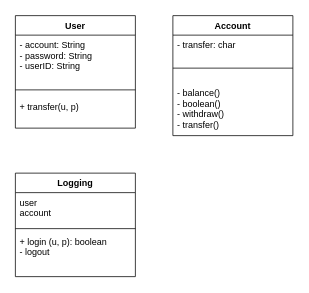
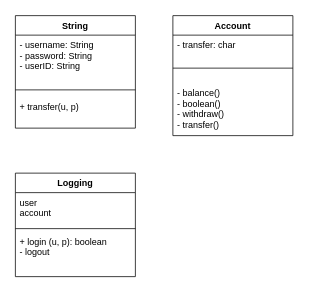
node "User": label "User" -> "String"
node "- account: String - password: String - userID: String": label "- account: String - password: String - userID: String" -> "- username: String - password: String - userID: String"
